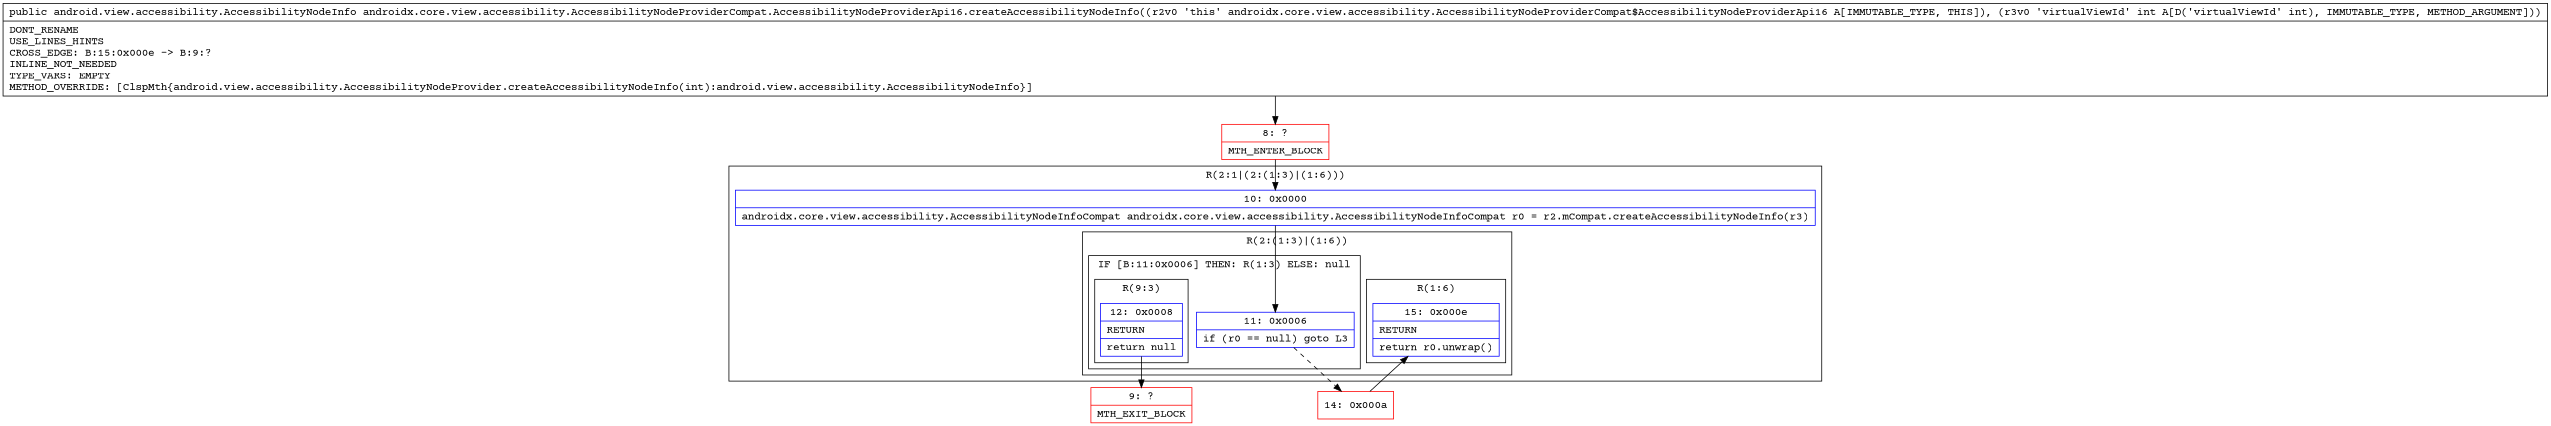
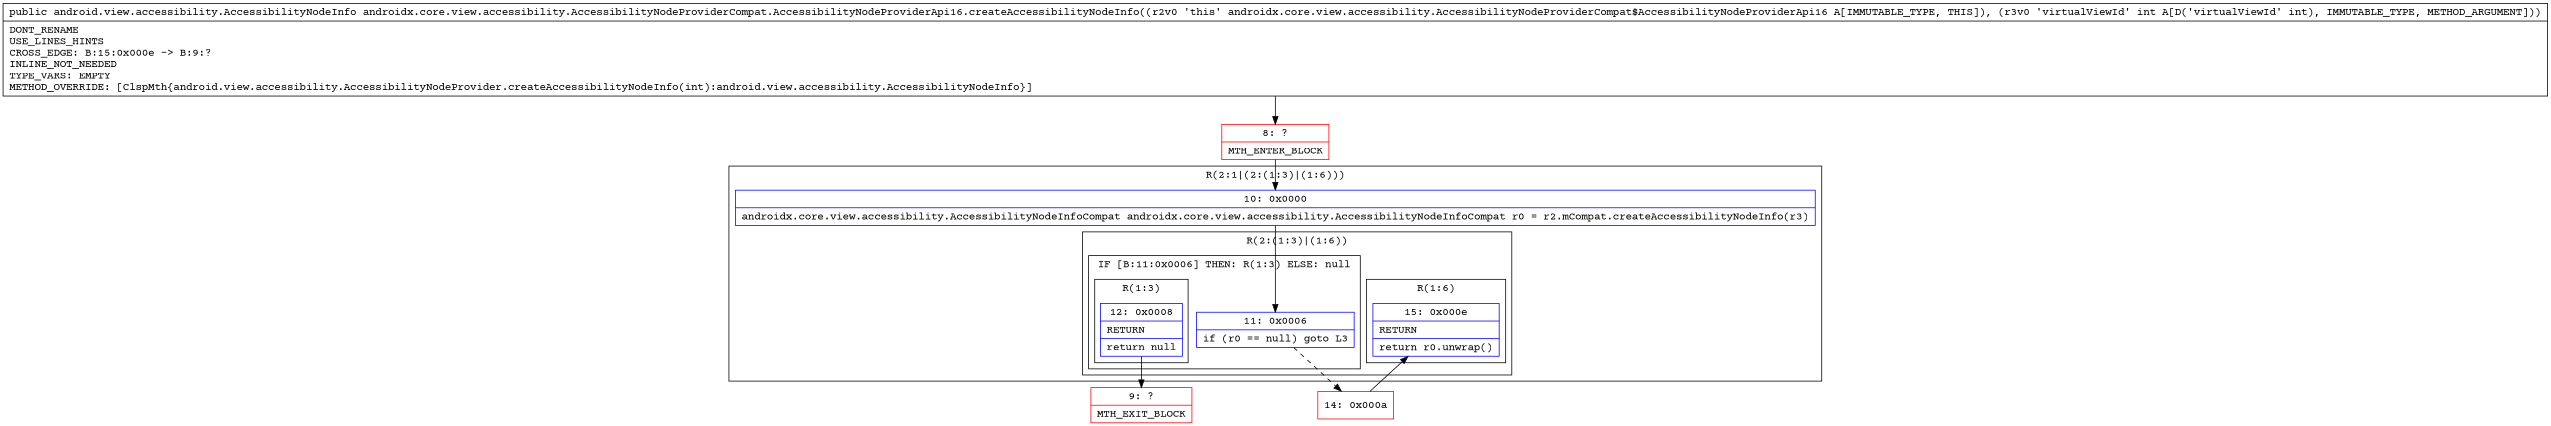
cluster "R(9:3)": label "R(9:3)" -> "R(1:3)"
